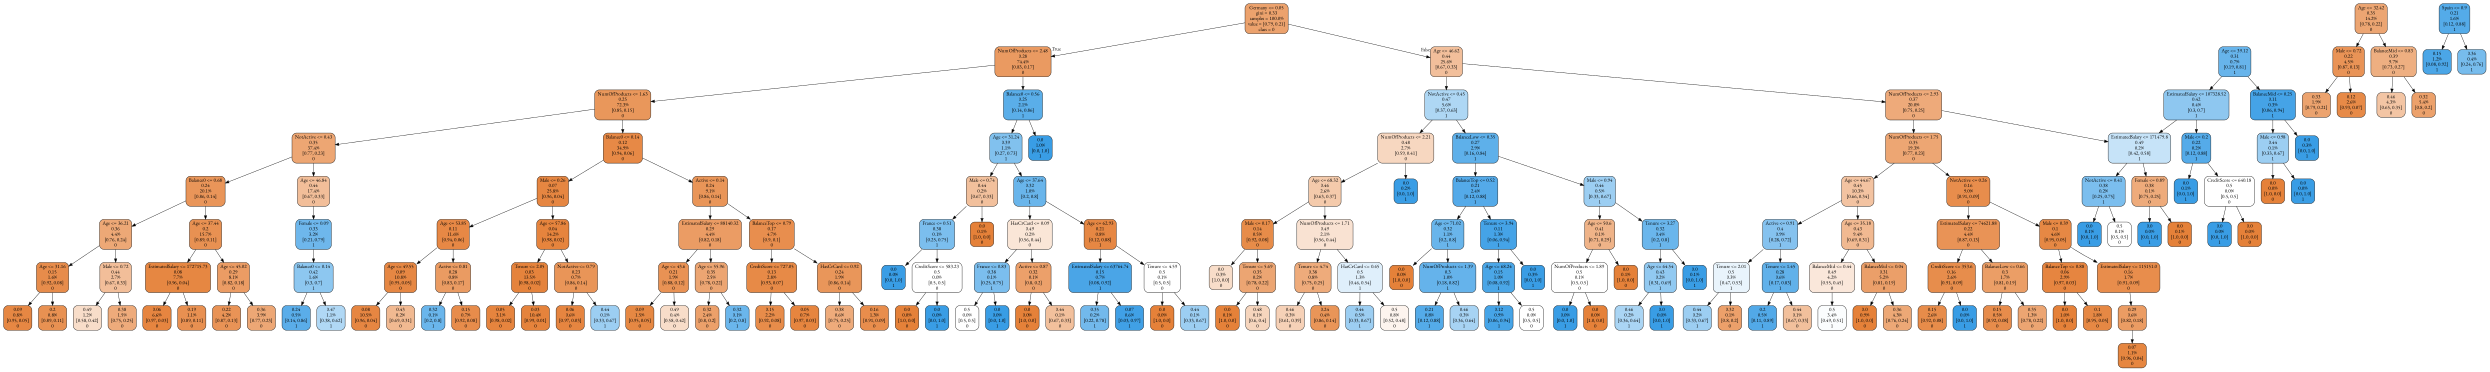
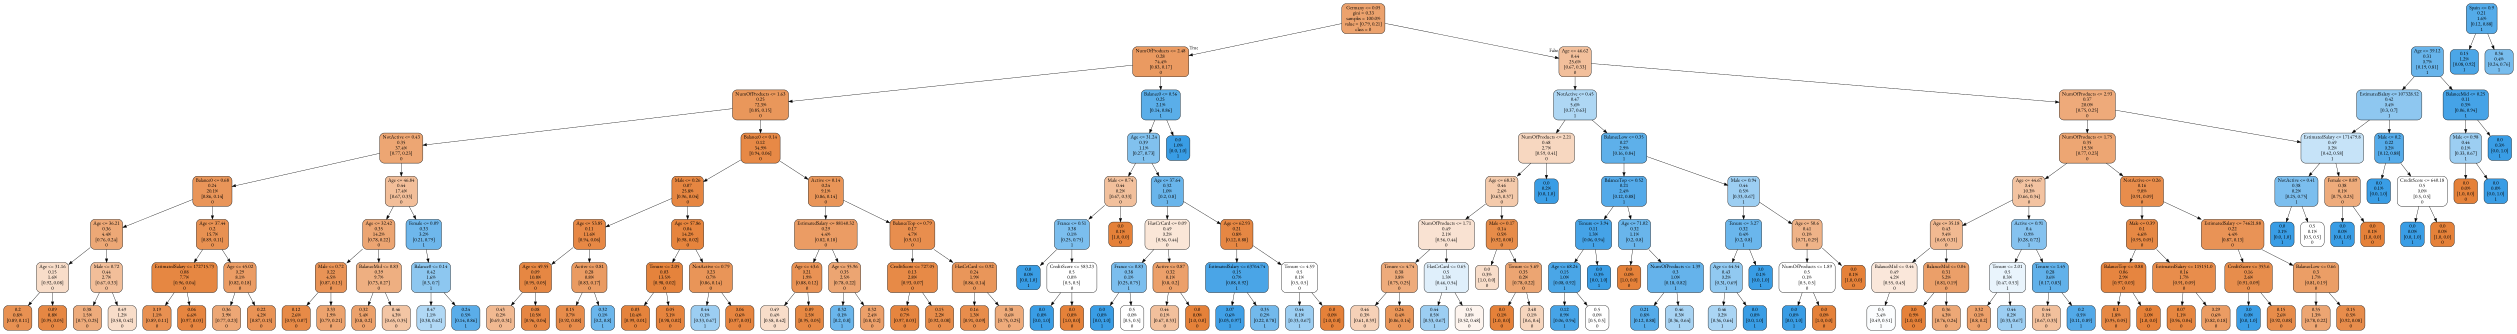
edge "Age <= 46.84 0.44 17.4% [0.67, 0.33] 0" -> "Age <= 32.42 0.35 14.2% [0.78, 0.22] 0": added
node "Age <= 31.16 0.15 1.6% [0.92, 0.08] 0": fillcolor #e78c4b -> #f8ddc9
edge "0.29 0.6% [0.82, 0.18] 0" -> "0.07 1.1% [0.96, 0.04] 0": now "EstimatedSalary <= 115151.0 0.16 1.7% [0.91, 0.09] 0" -> "0.07 1.1% [0.96, 0.04] 0"
